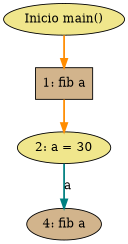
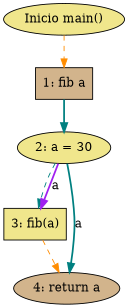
edge "Inicio main()" -> "1: fib a": style bold -> dashed
edge "1: fib a" -> "2: a = 30": color darkorange -> teal
node "3: fib(a)": added
node "4: fib a": label "4: fib a" -> "4: return a"
